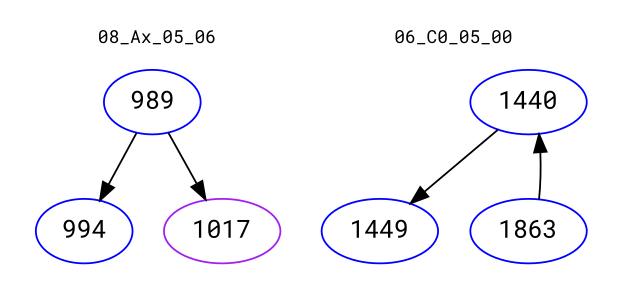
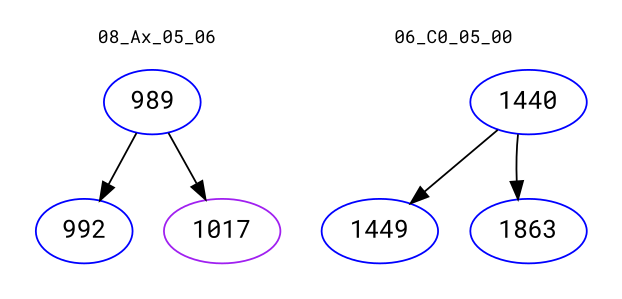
edge "1863" -> "1440": reversed
node "994": label "994" -> "992"
